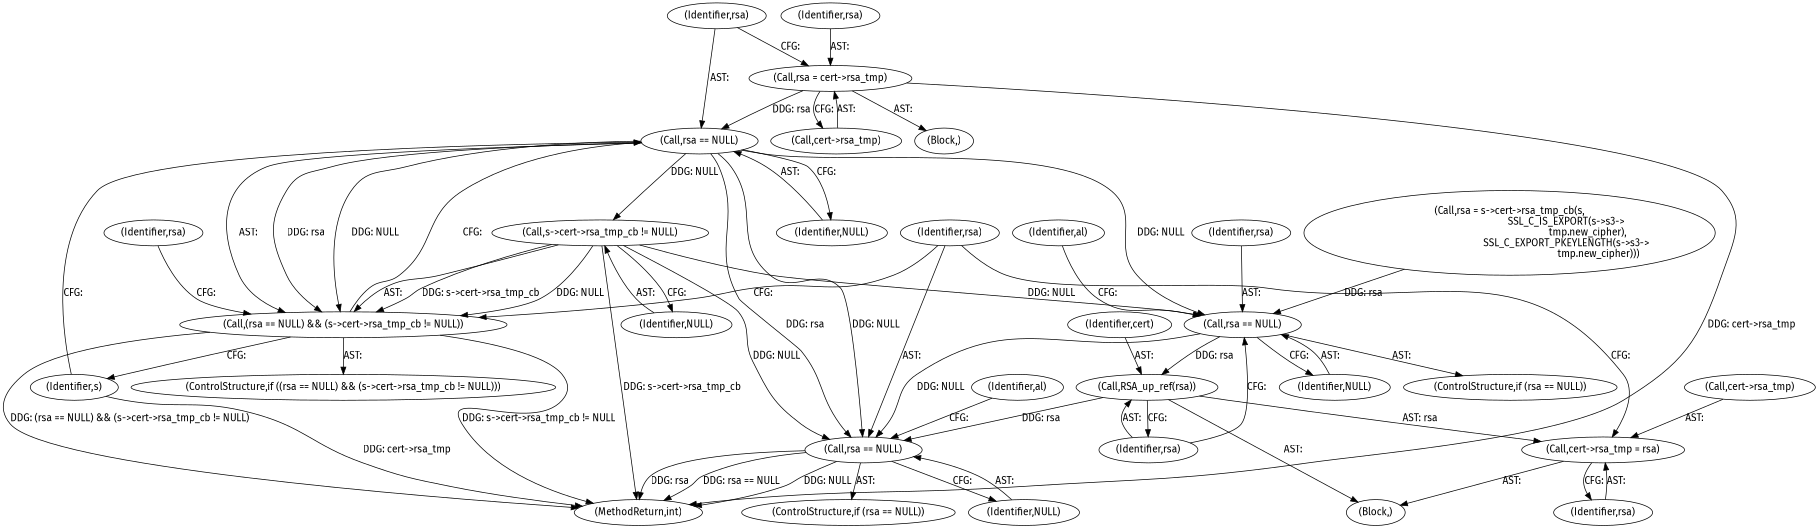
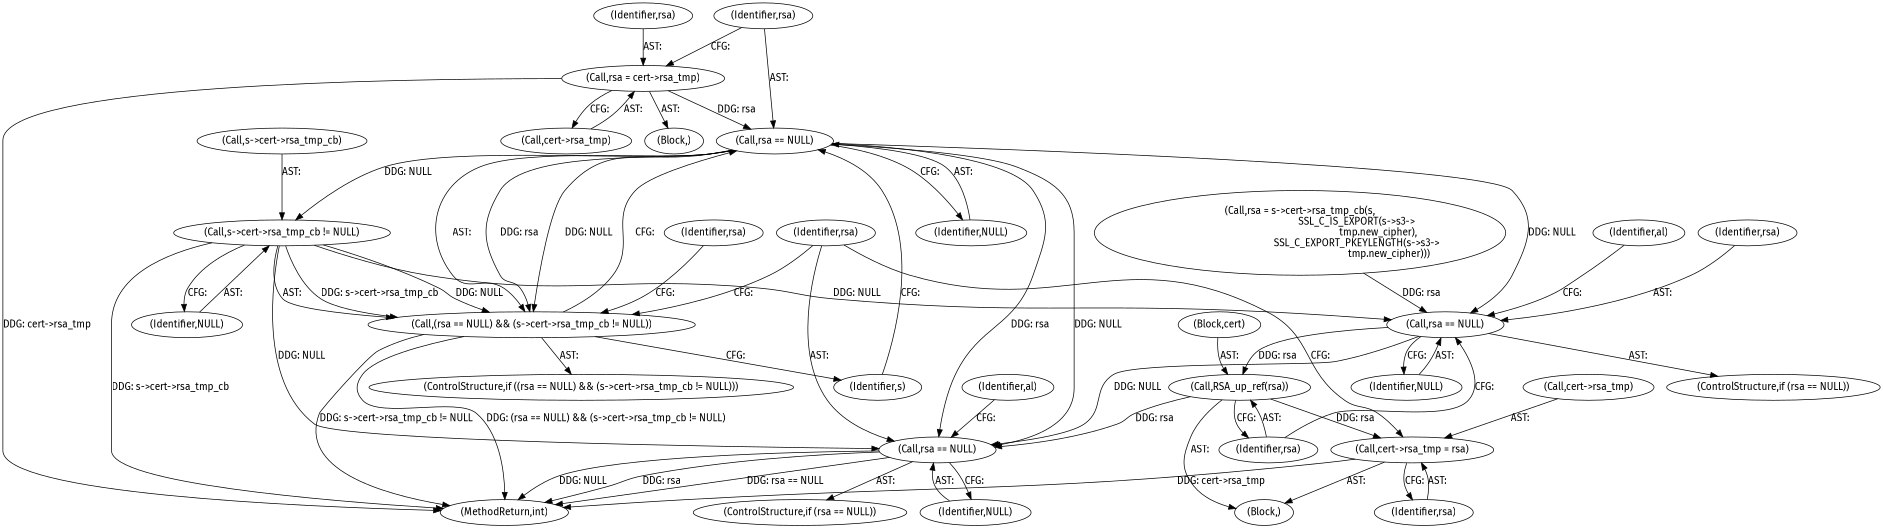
node "(Call,s->cert->rsa_tmp_cb)": added
node "(Identifier,cert)": label "(Identifier,cert)" -> "(Block,cert)"
edge "(Call,RSA_up_ref(rsa))" -> "(Call,cert->rsa_tmp = rsa)": label "AST: rsa" -> "DDG: rsa"
edge "(Identifier,s)" -> "(MethodReturn,int)": now "(Call,cert->rsa_tmp = rsa)" -> "(MethodReturn,int)"
